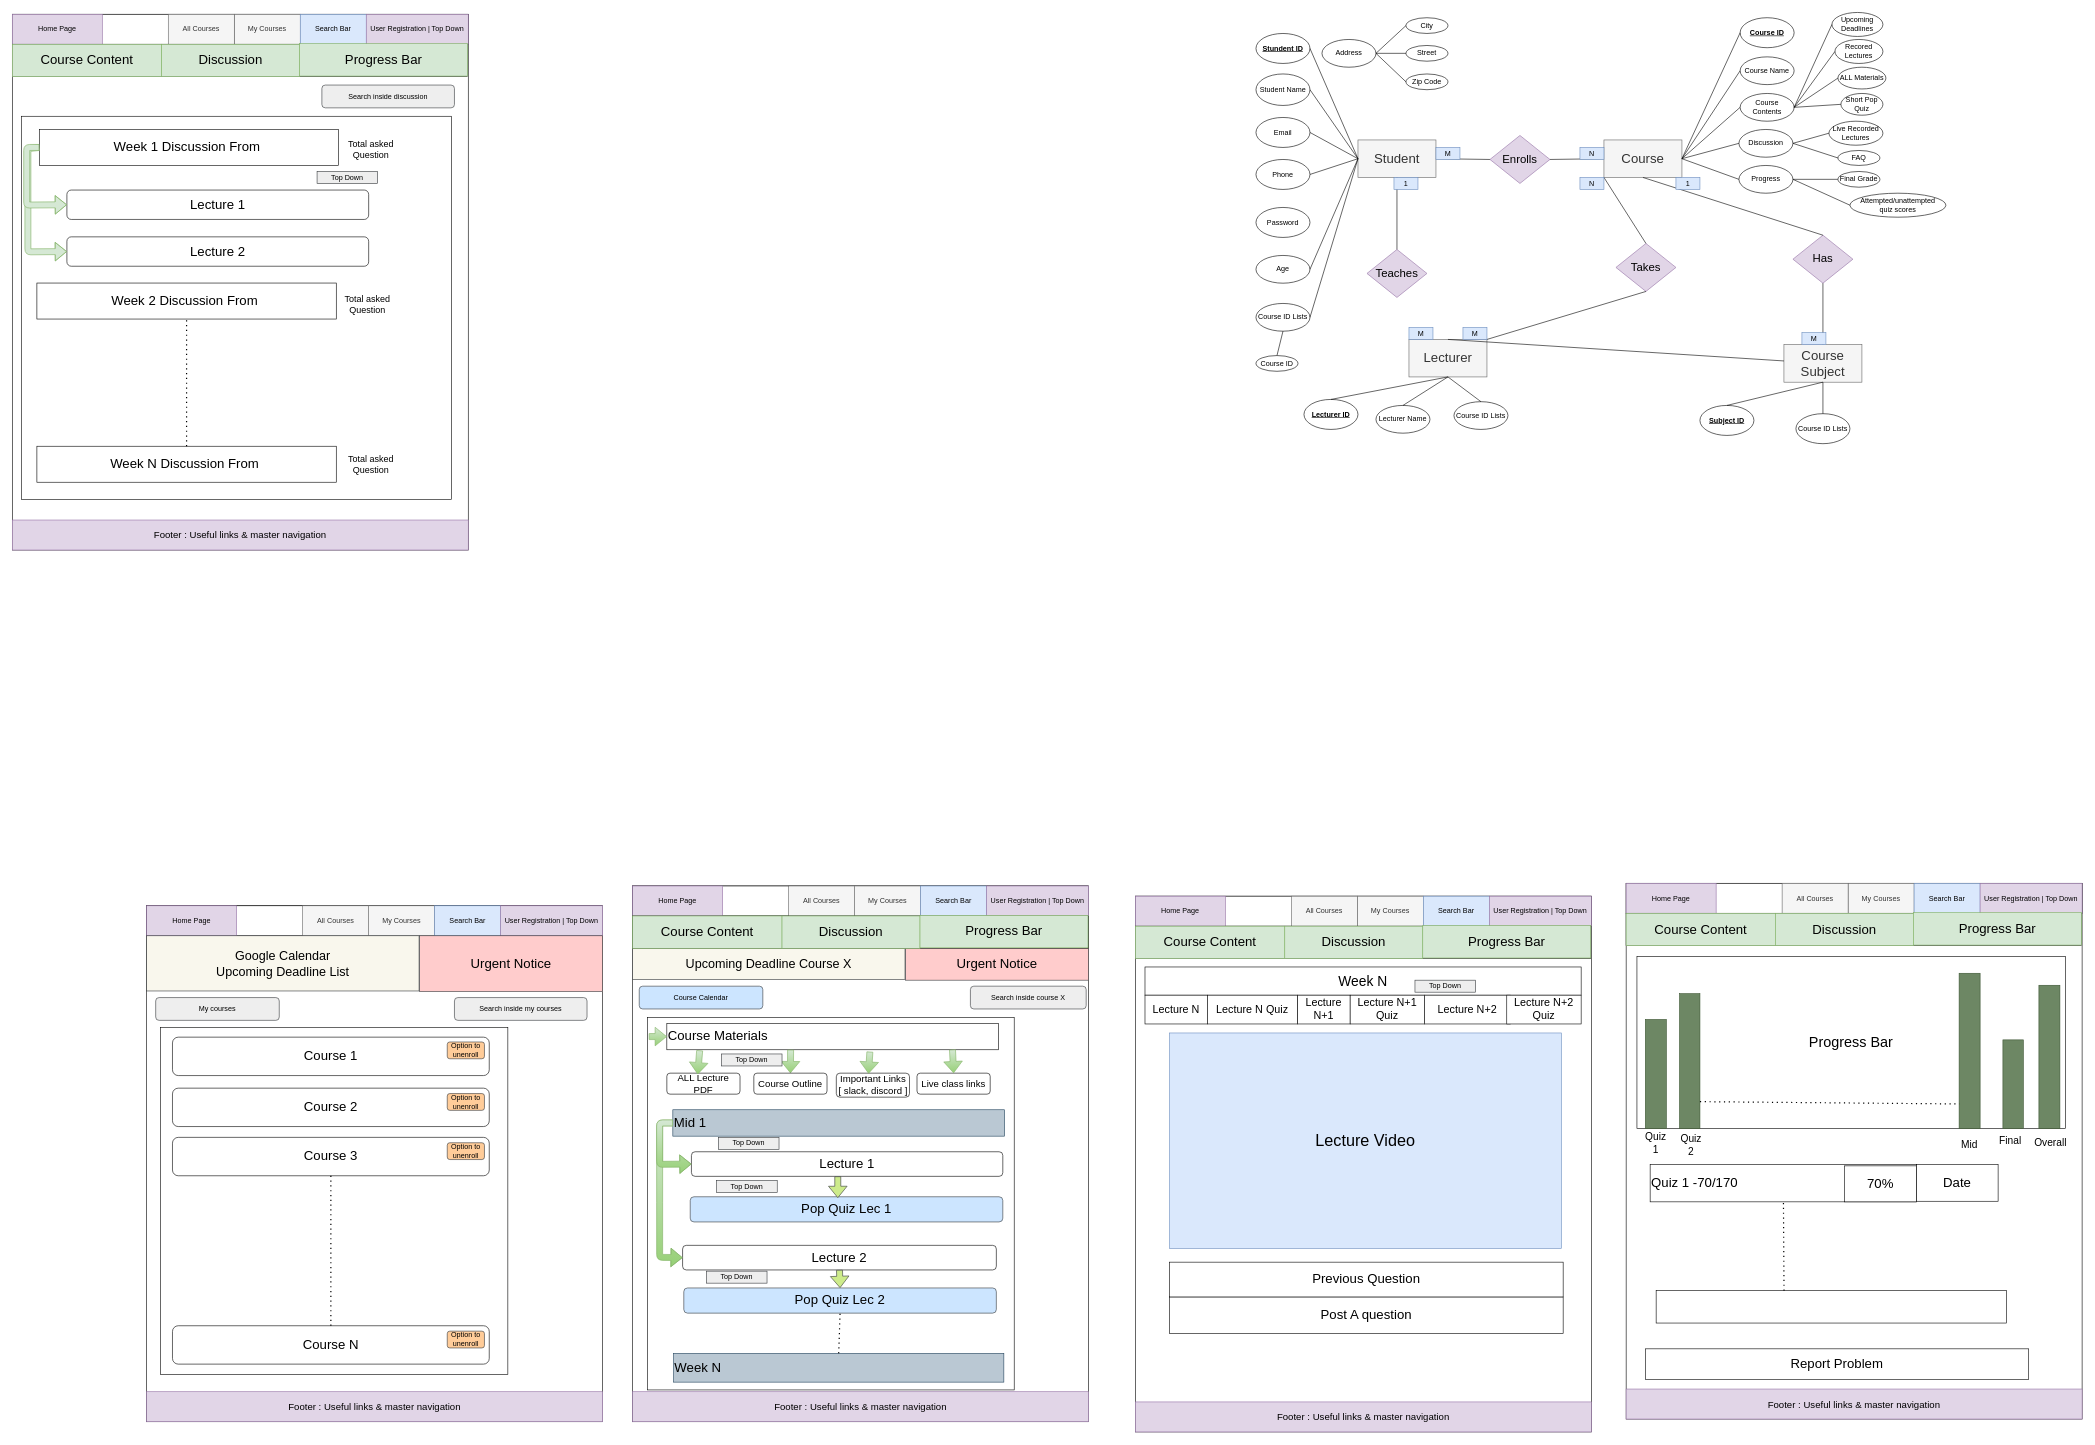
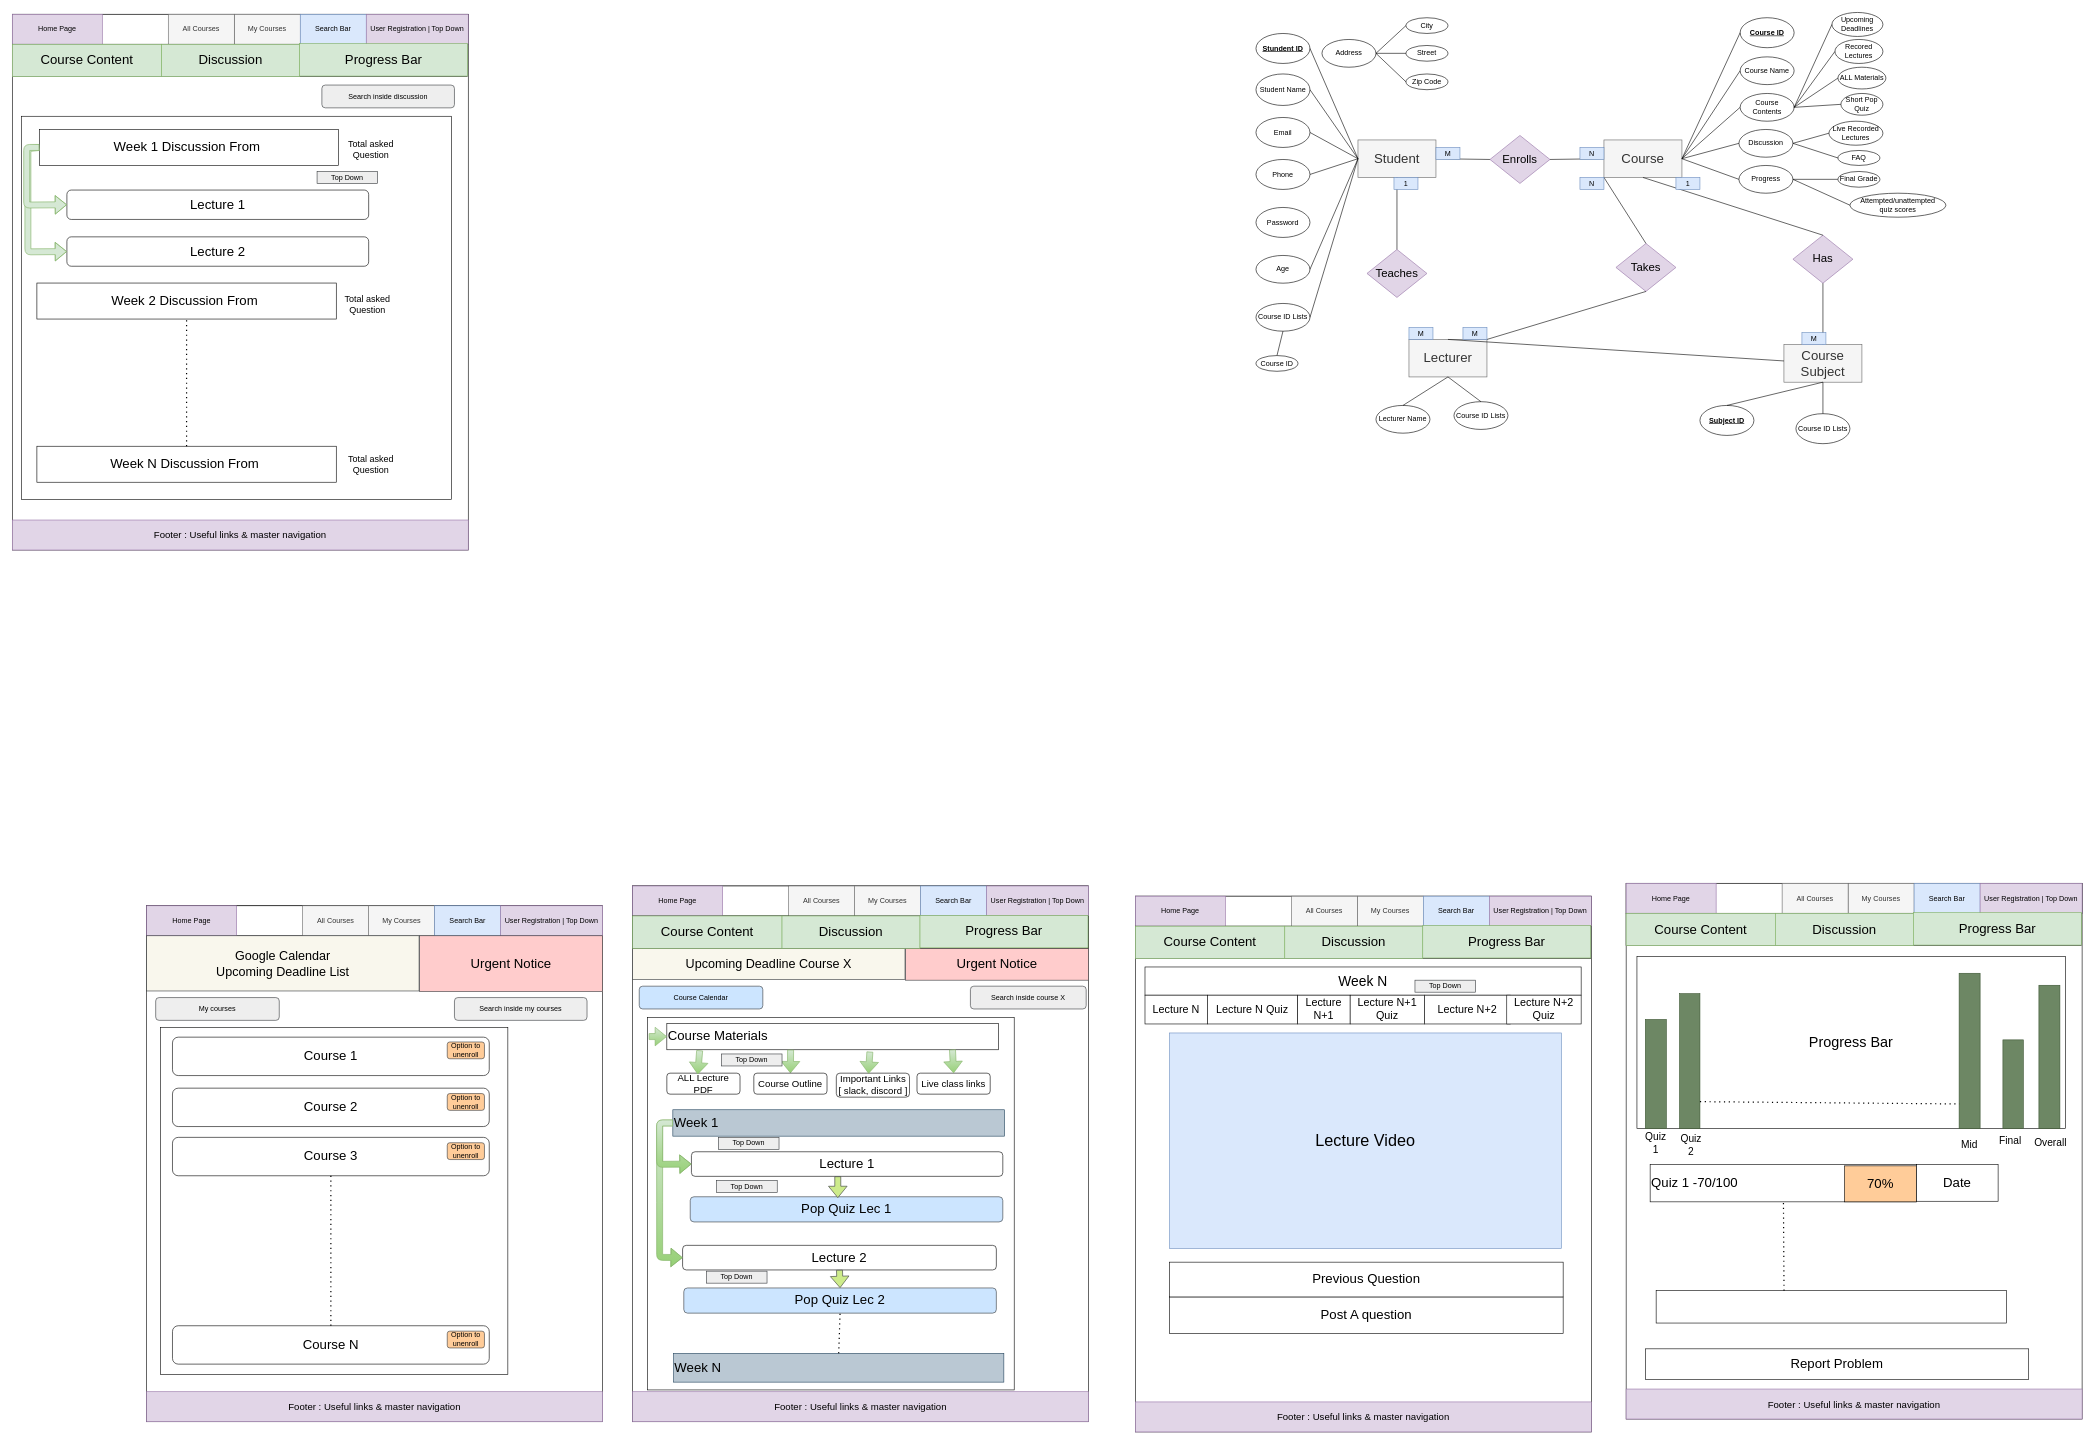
edge "Lecturer" -- "Lecturer ID": removed
node "Lecturer ID": removed
node "Mid 1": label "Mid 1" -> "Week 1"
node "Quiz 1 -70/170": label "Quiz 1 -70/170" -> "Quiz 1 -70/100"
node "70%": fillcolor #ffffff -> #ffcc99
